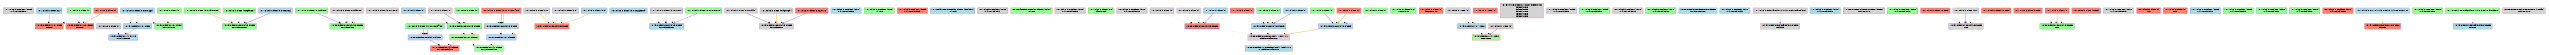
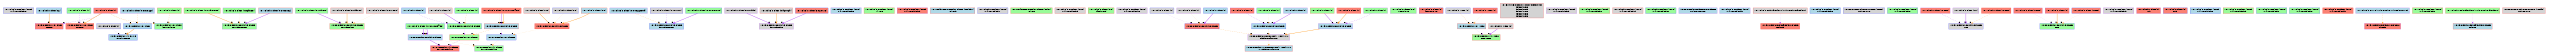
node "VFXExpressionBakeGradient Float3 Color_b": fillcolor lightgrey -> salmon
